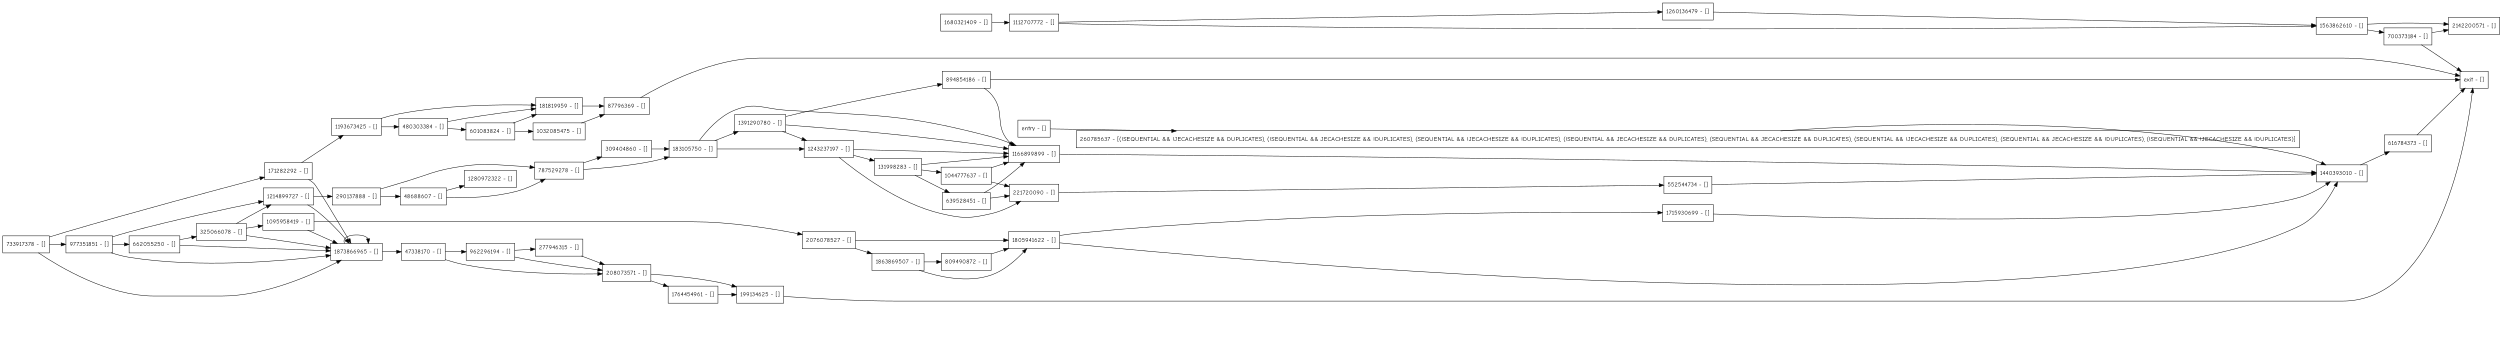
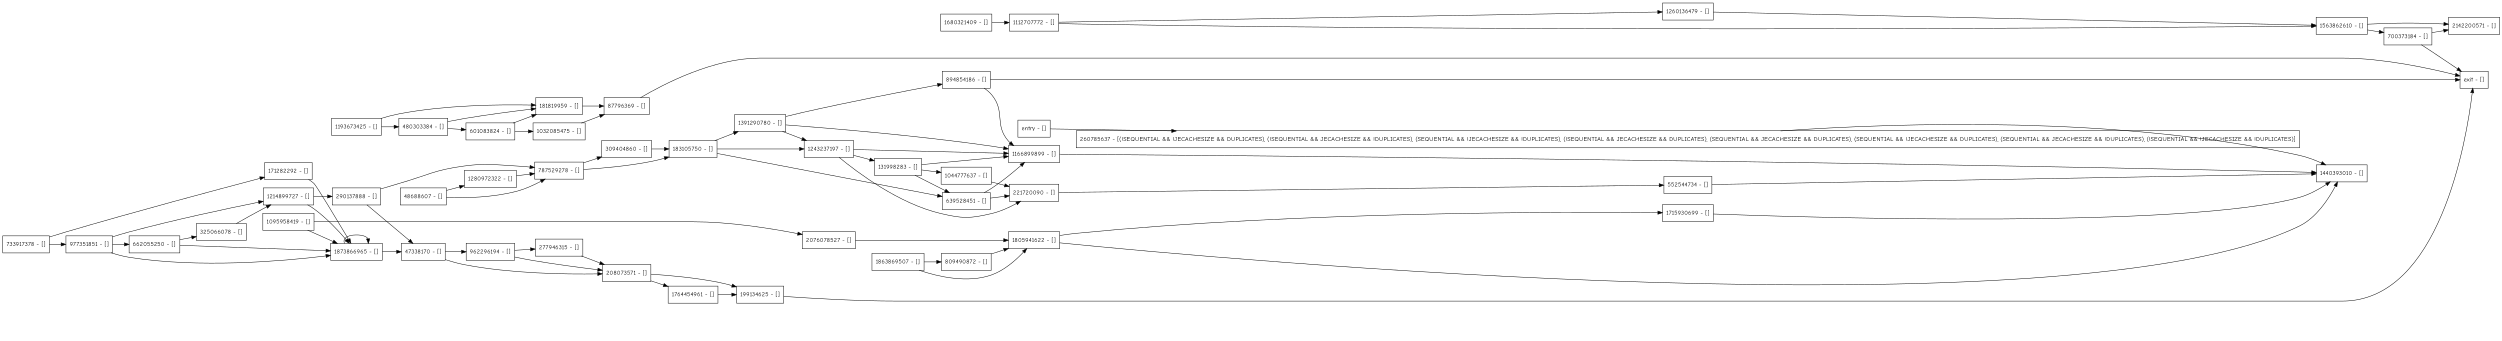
edge "183105750 - []" -> "1166899899 - []": now "183105750 - []" -> "639528451 - []"
node "616784373 - []": removed
edge "171282292 - []" -> "1193673425 - []": removed
edge "1044777637 - []" -> "1166899899 - []": removed
edge "1280972322 - []" -> "787529278 - []": added
edge "290137888 - []" -> "48688607 - []": now "290137888 - []" -> "47338170 - []"
edge "325066078 - []" -> "1095958419 - []": removed
edge "325066078 - []" -> "1873866965 - []": removed
edge "2076078527 - []" -> "1863869507 - []": removed
edge "733917378 - []" -> "1873866965 - []": removed
